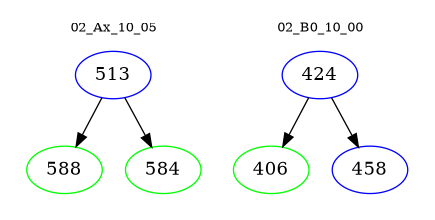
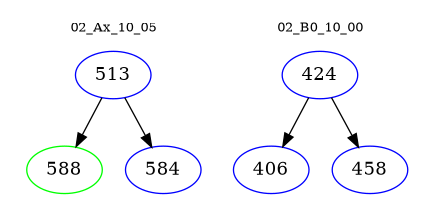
node "584": color green -> blue
node "406": color green -> blue
